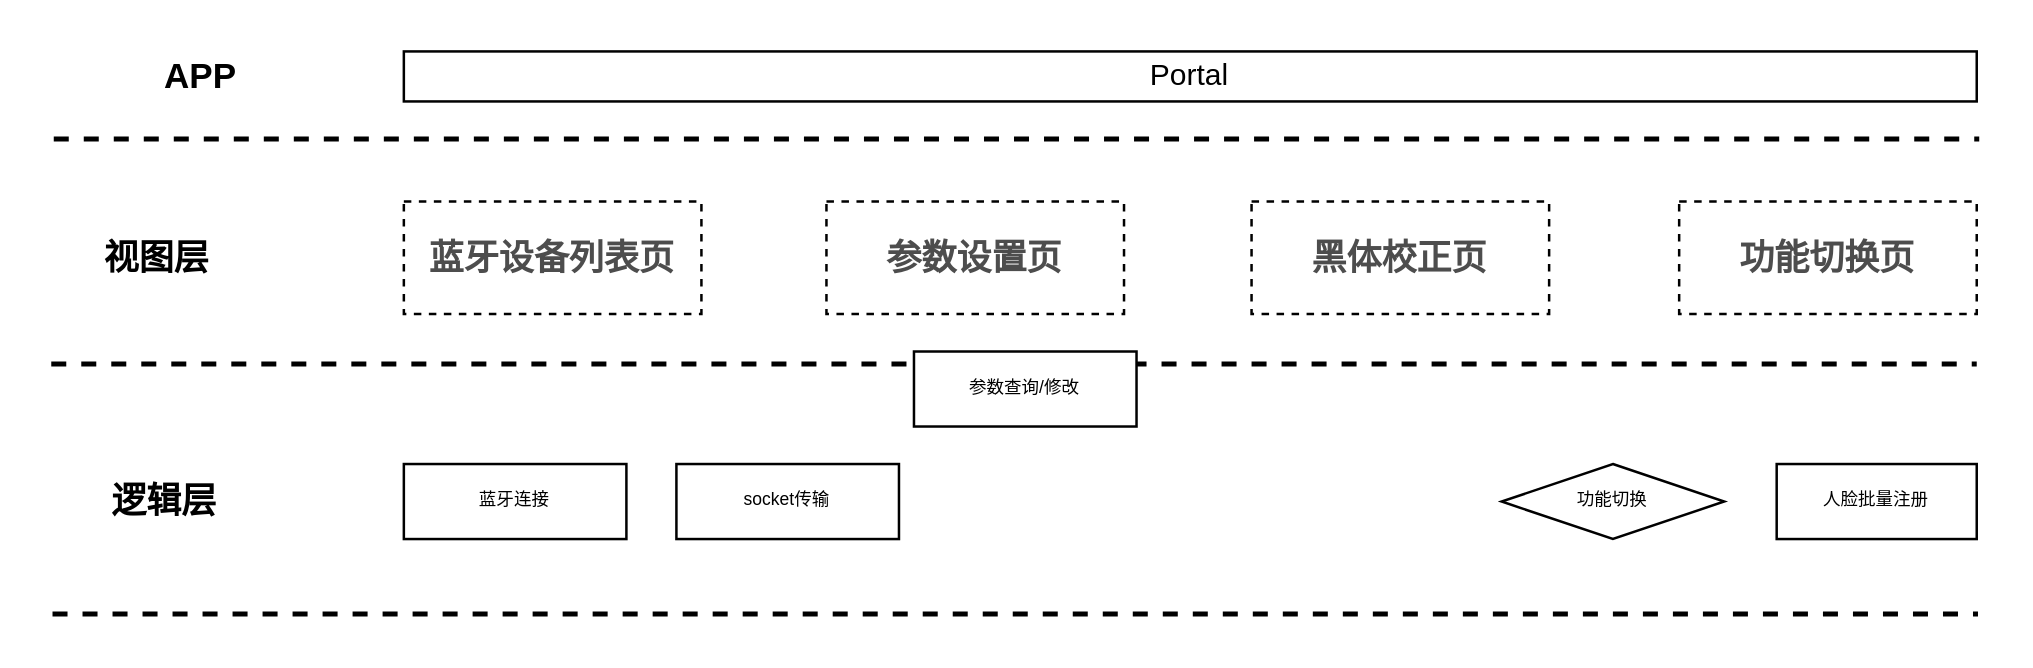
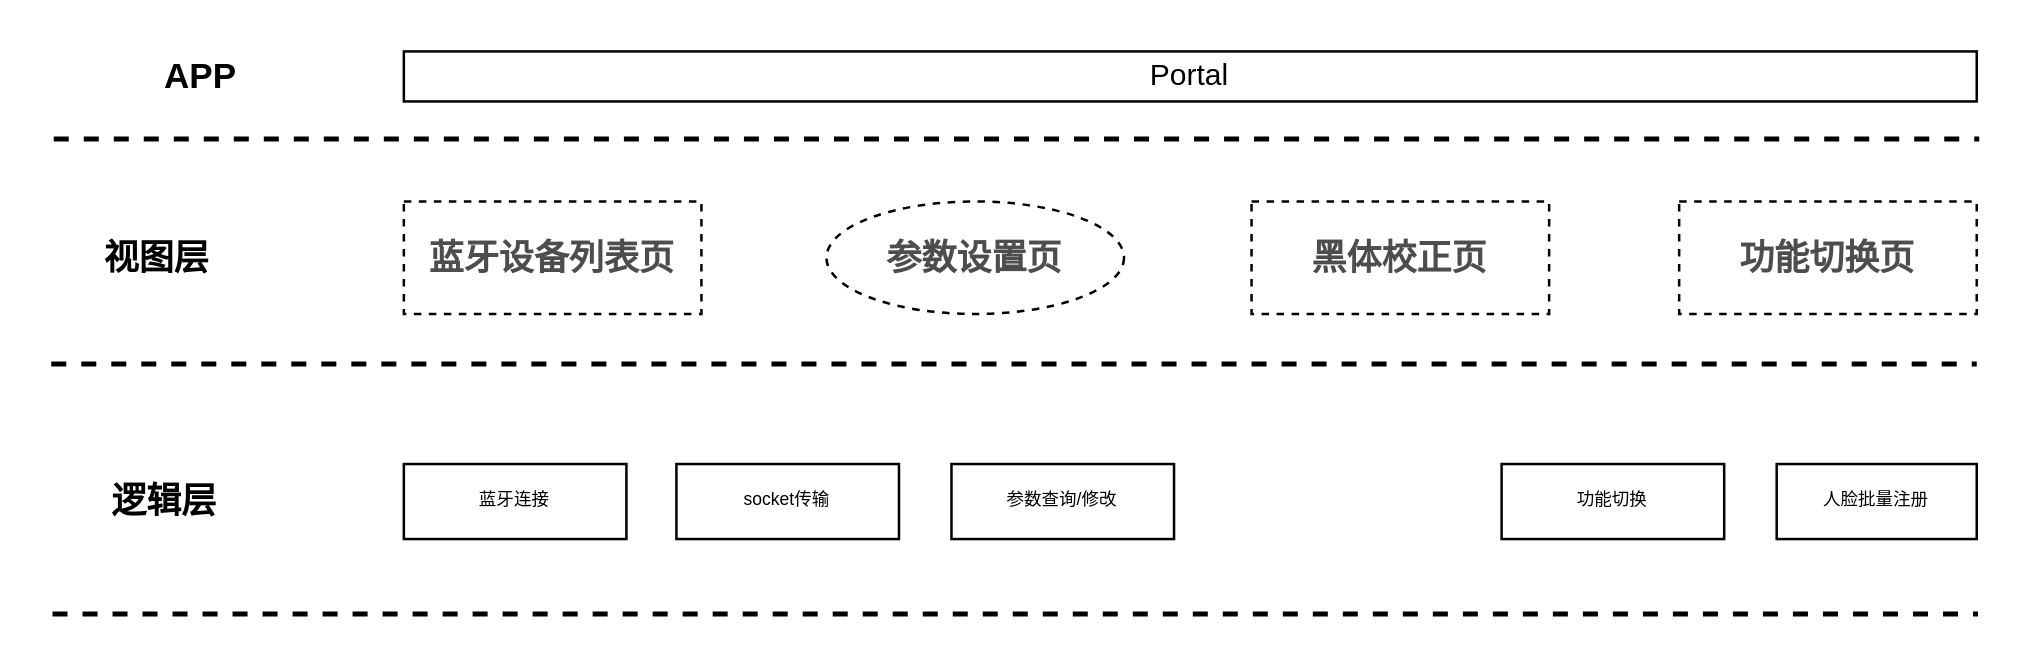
node "参数设置页": shape rectangle -> ellipse
node "参数查询/修改": moved (1025, 389) -> (1063, 501)
node "功能切换": shape diamond -> rectangle
